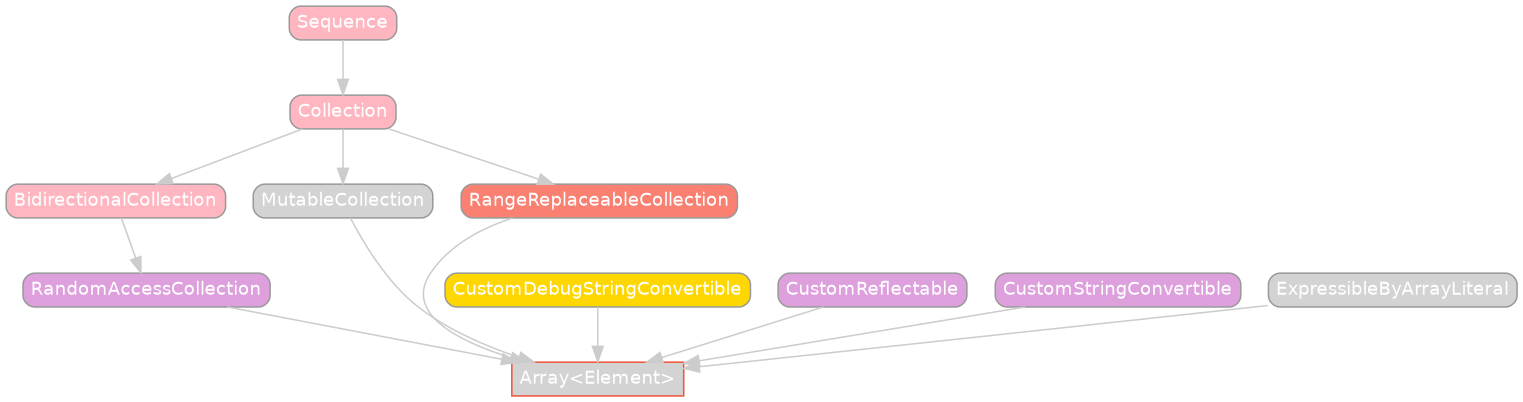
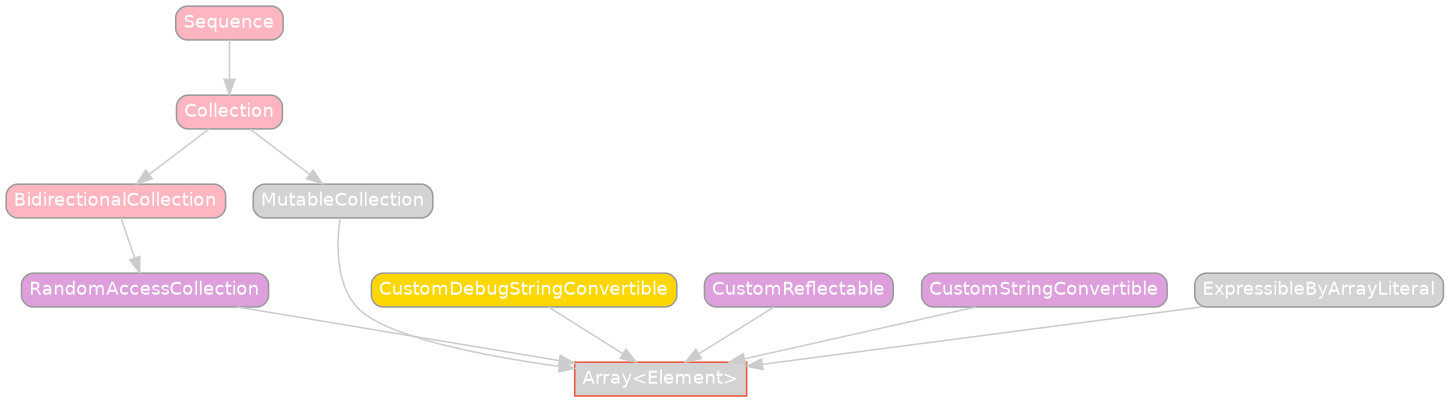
node "RangeReplaceableCollection": removed
